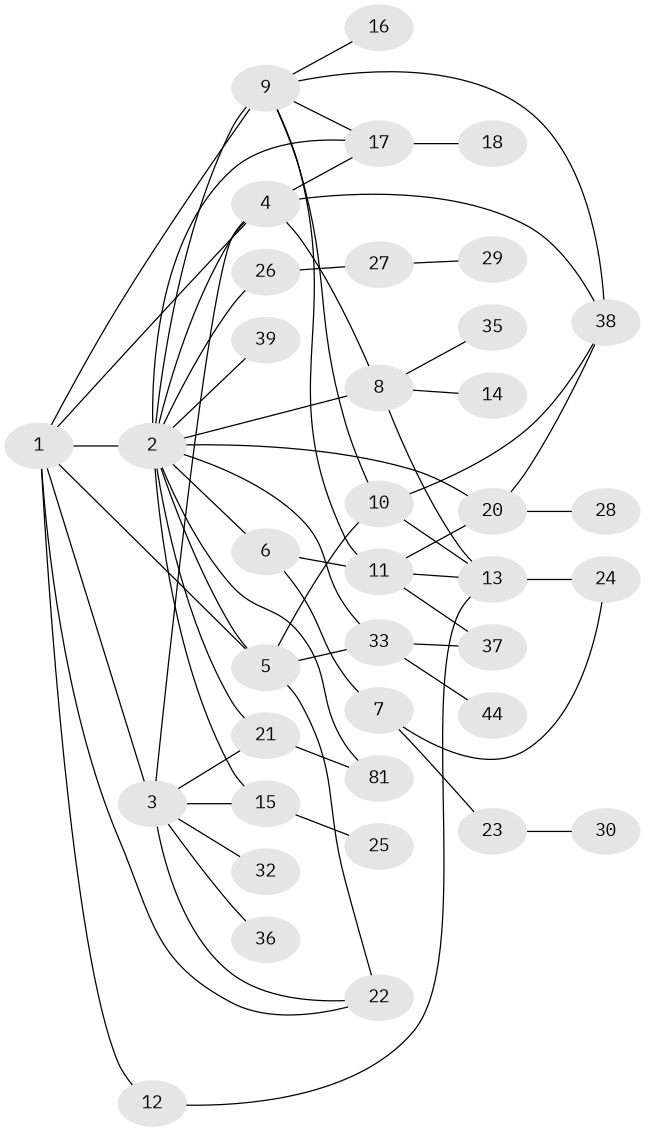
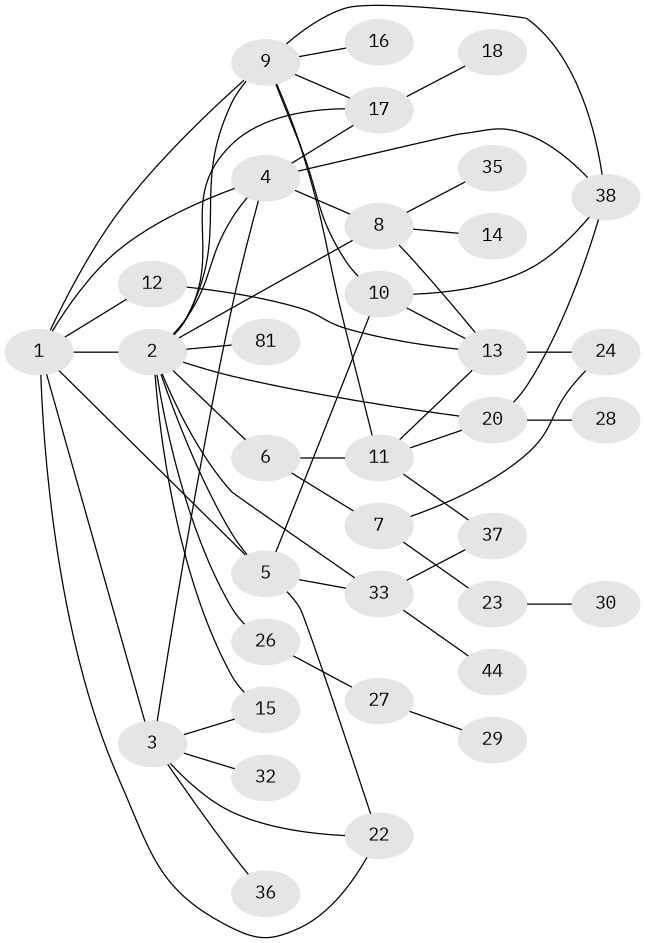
node "39": removed
node "21": removed
node "25": removed
